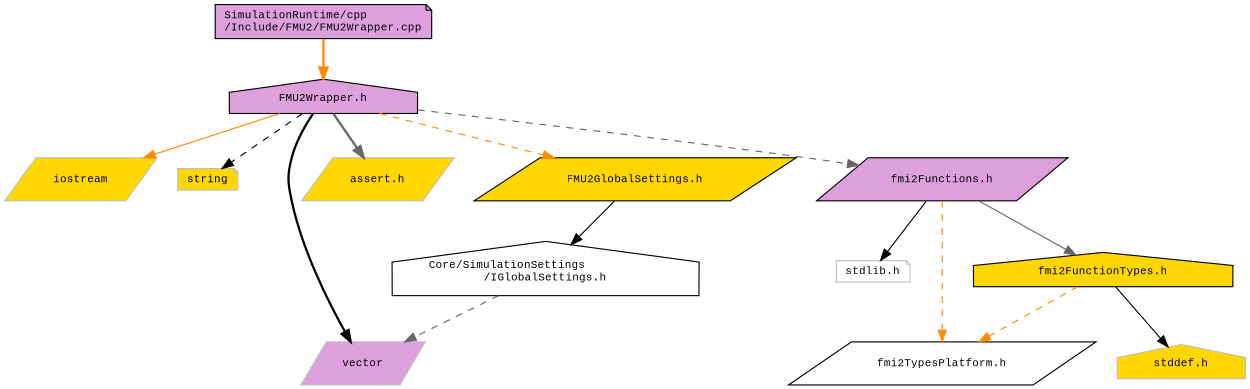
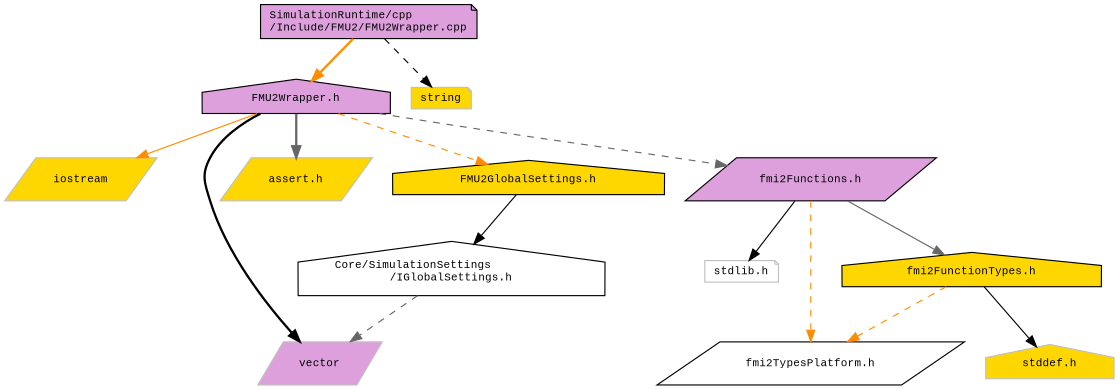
edge "FMU2Wrapper.h" -> "string": now "SimulationRuntime/cpp /Include/FMU2/FMU2Wrapper.cpp" -> "string"
node "FMU2GlobalSettings.h": shape parallelogram -> house
